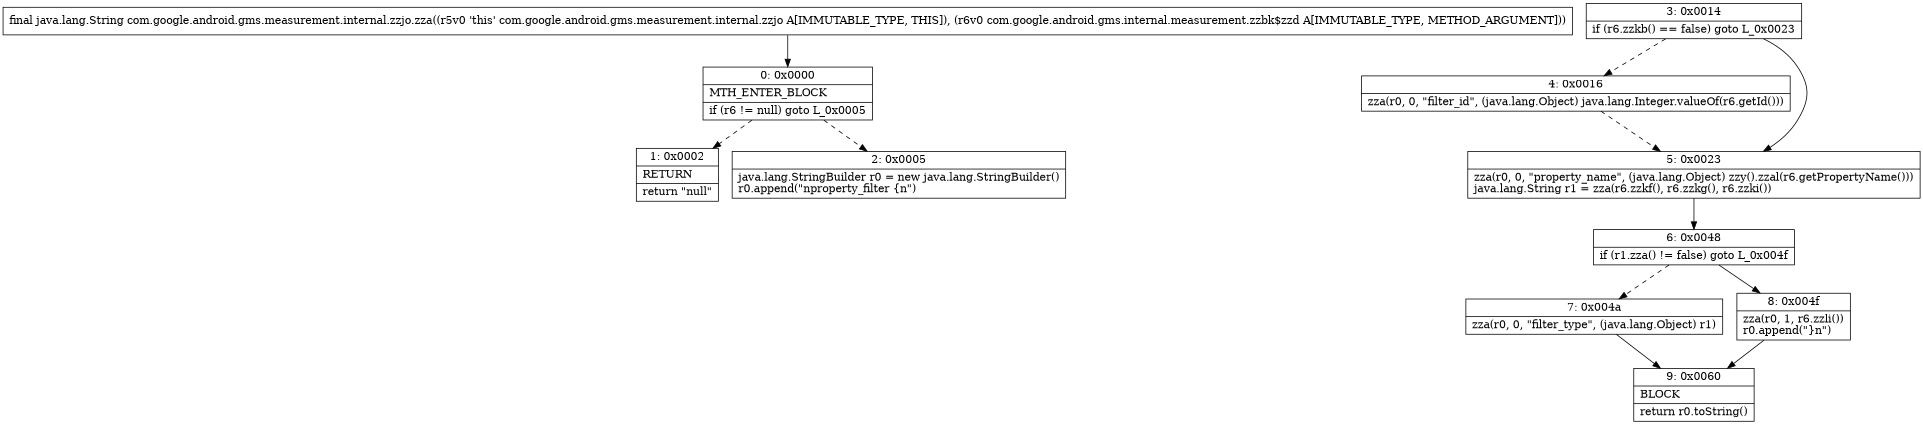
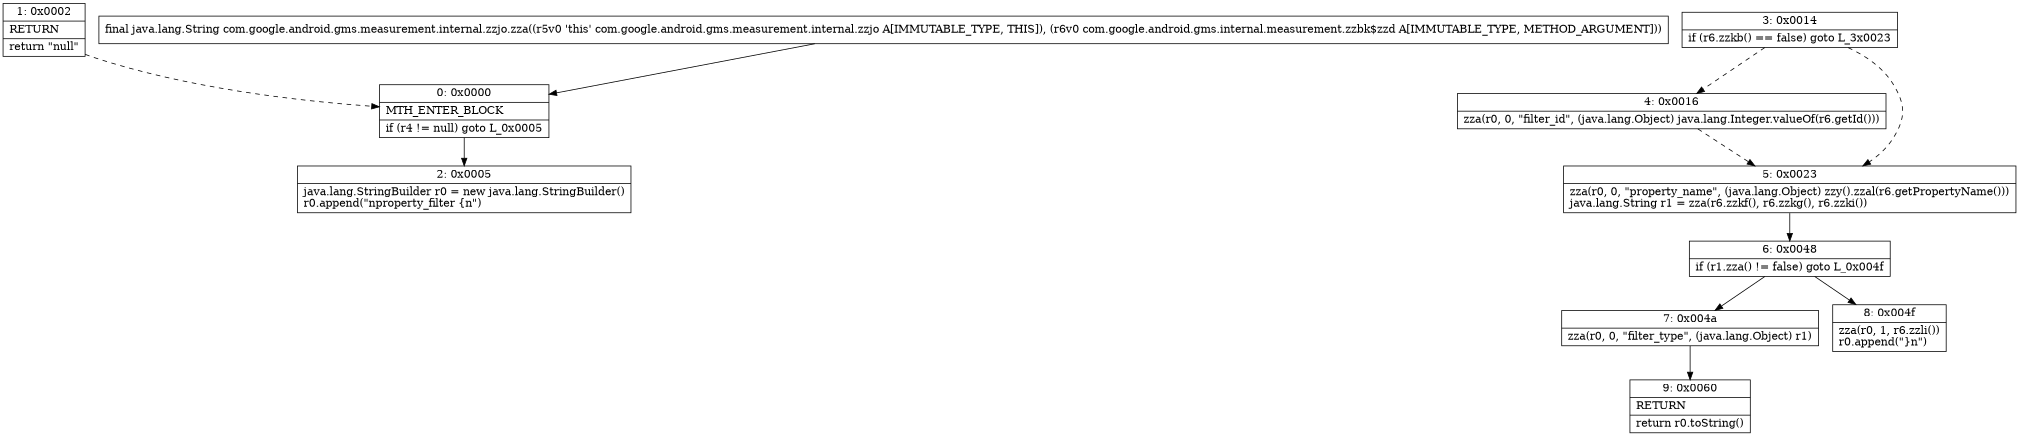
node "3: 0x0014": text "if (r6.zzkb() == false) goto L_0x0023" -> "if (r6.zzkb() == false) goto L_3x0023"
edge "3: 0x0014" -> "5: 0x0023": style solid -> dashed
node "0: 0x0000": text "if (r6 != null) goto L_0x0005" -> "if (r4 != null) goto L_0x0005"
edge "0: 0x0000" -> "1: 0x0002": reversed
edge "0: 0x0000" -> "2: 0x0005": style dashed -> solid
edge "6: 0x0048" -> "7: 0x004a": style dashed -> solid
edge "8: 0x004f" -> "9: 0x0060": removed
node "9: 0x0060": text "BLOCK" -> "RETURN"
